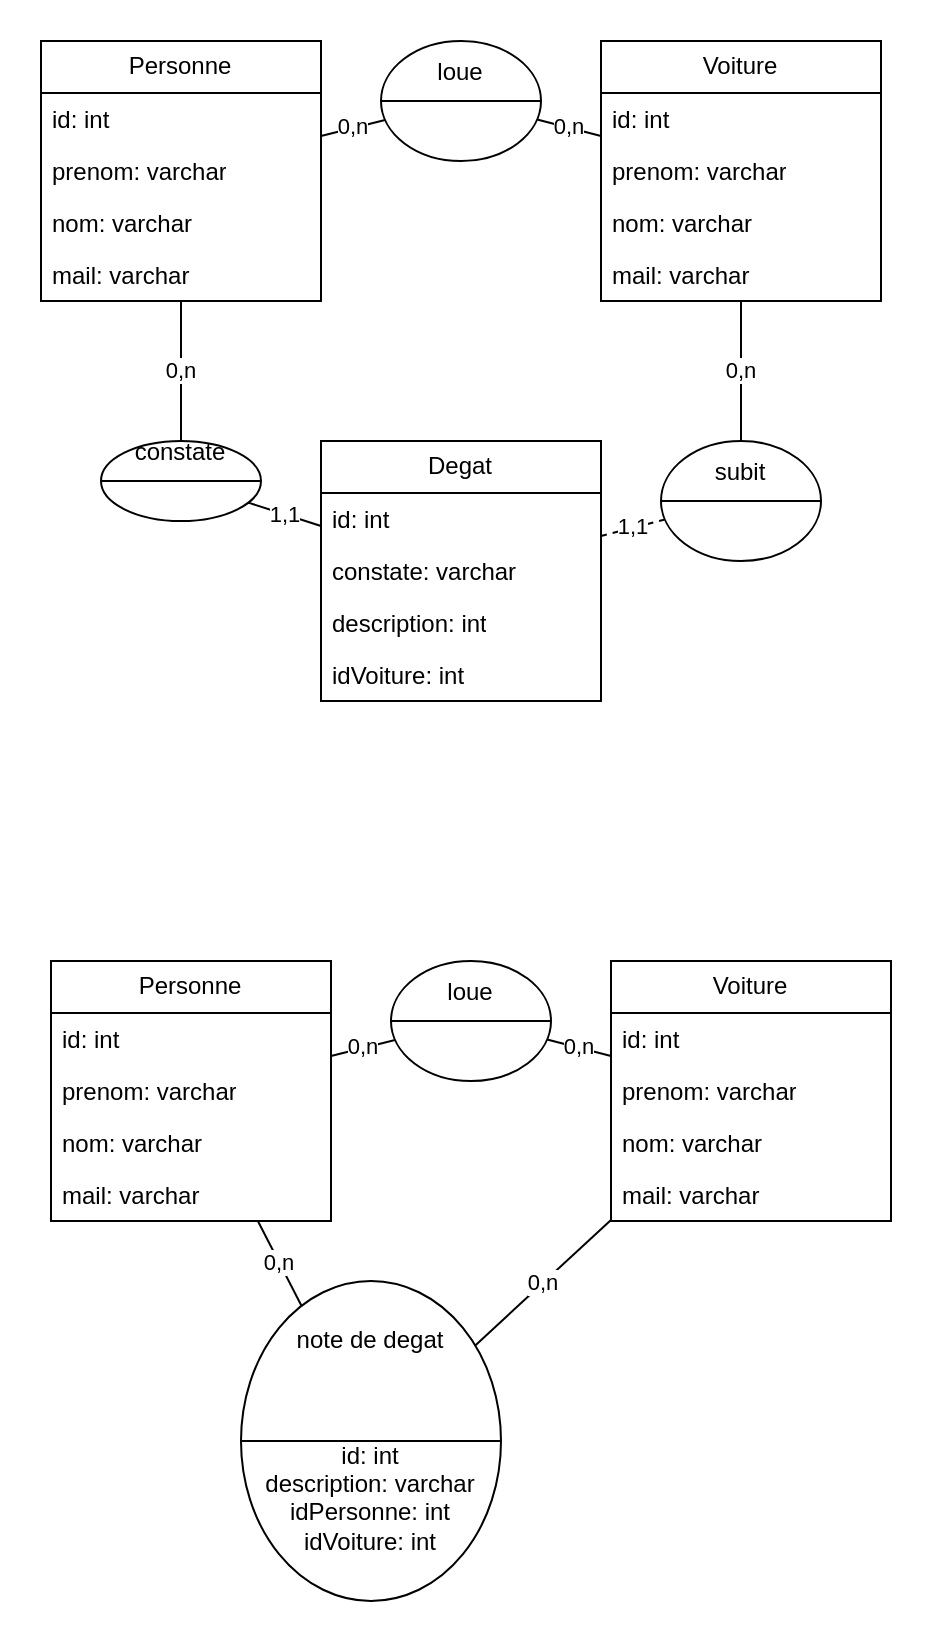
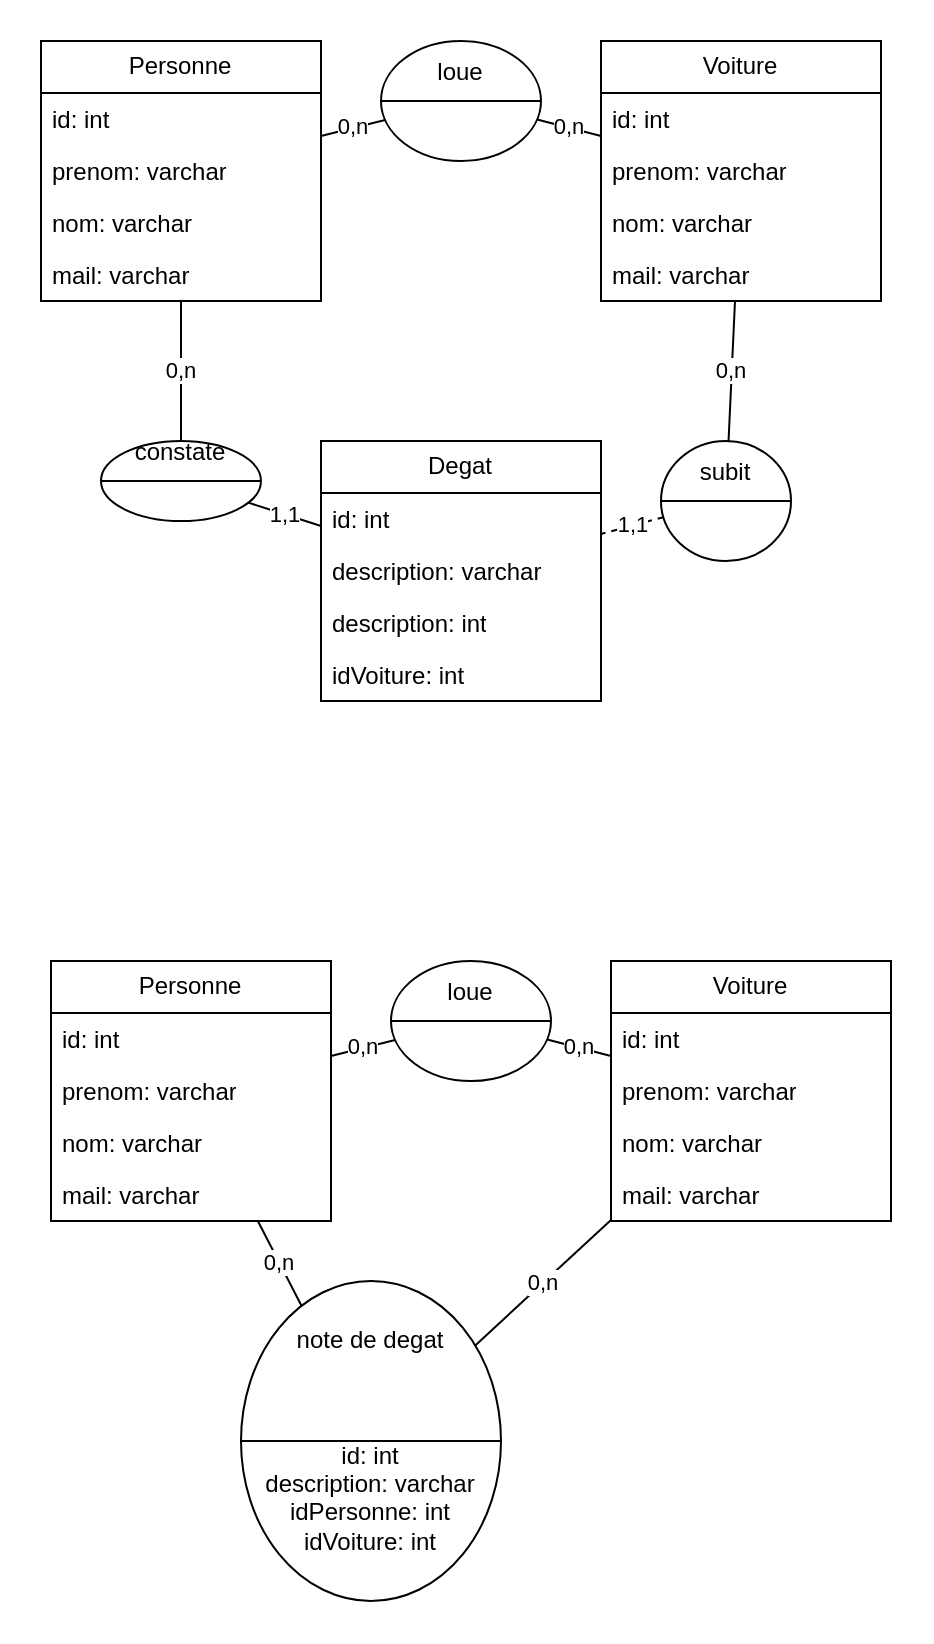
node "subit": size 160x120 -> 130x120
node "constate: varchar": label "constate: varchar" -> "description: varchar"
